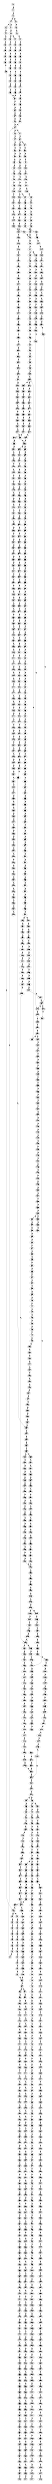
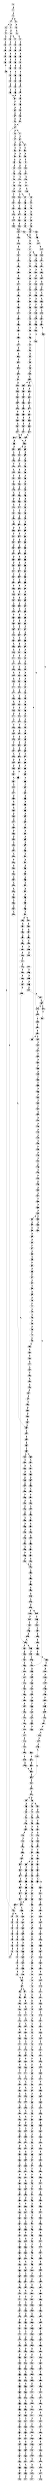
node "S1012": removed
edge "S551" -> "S561": now "S541" -> "S561"
